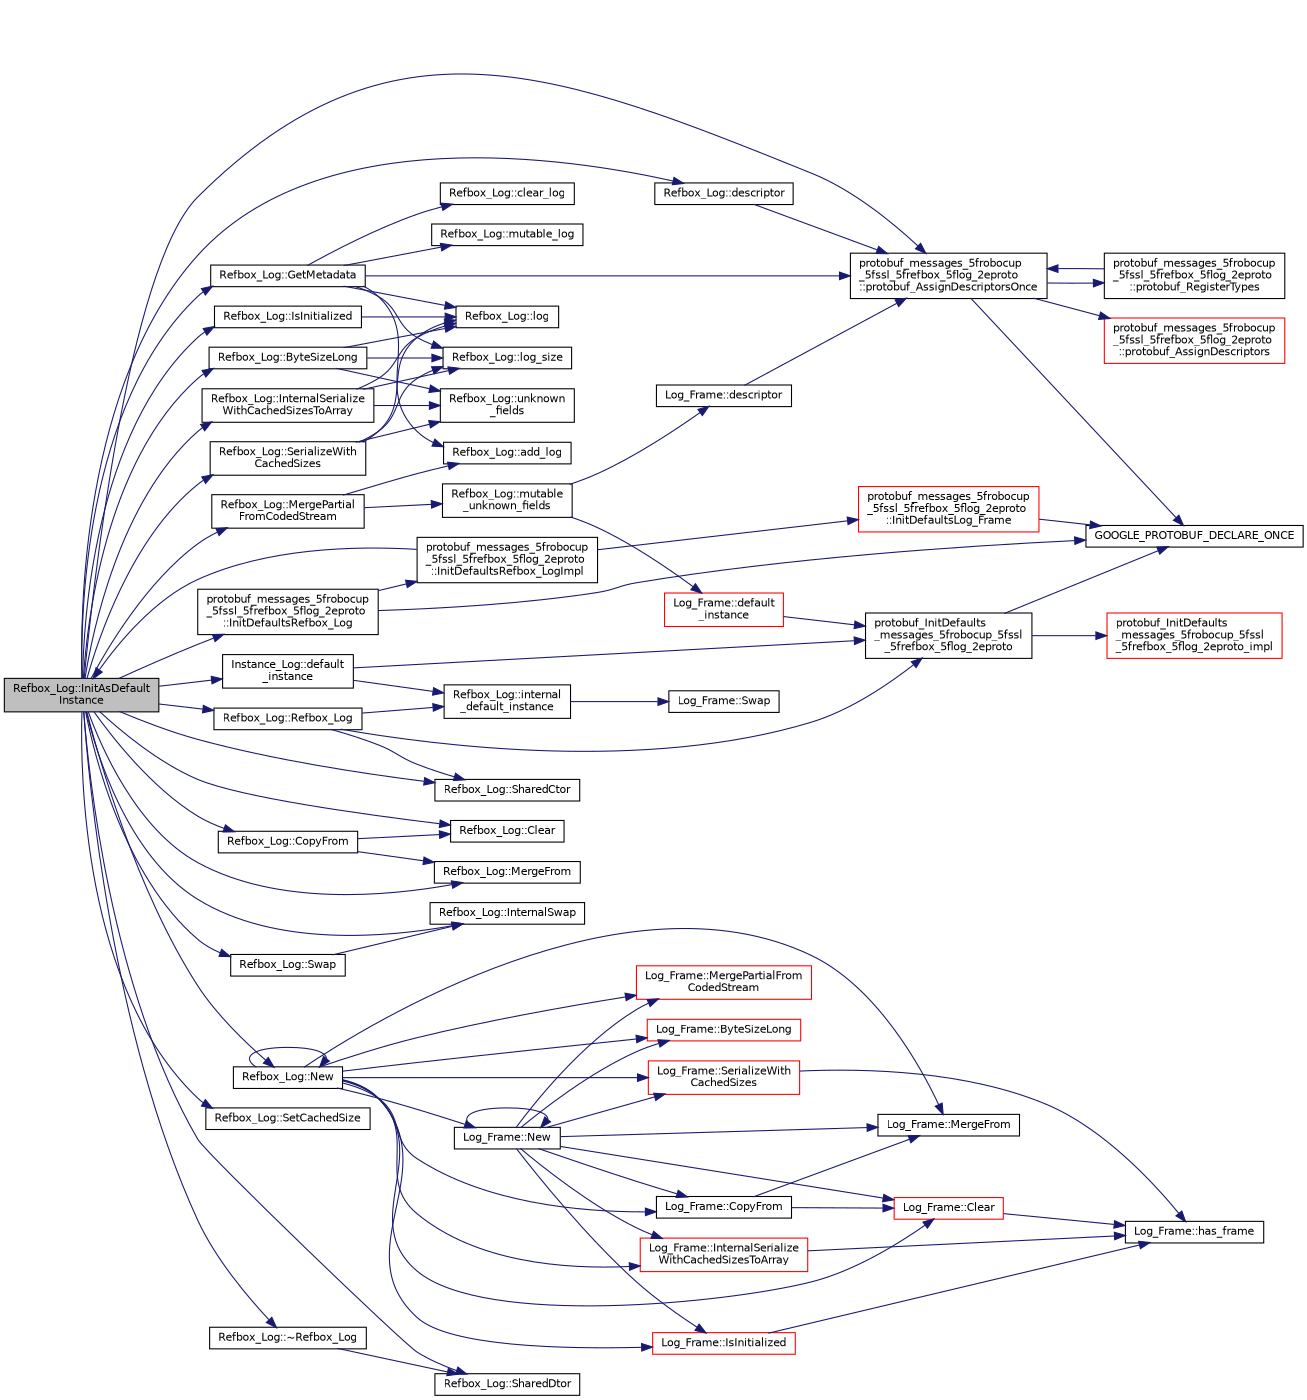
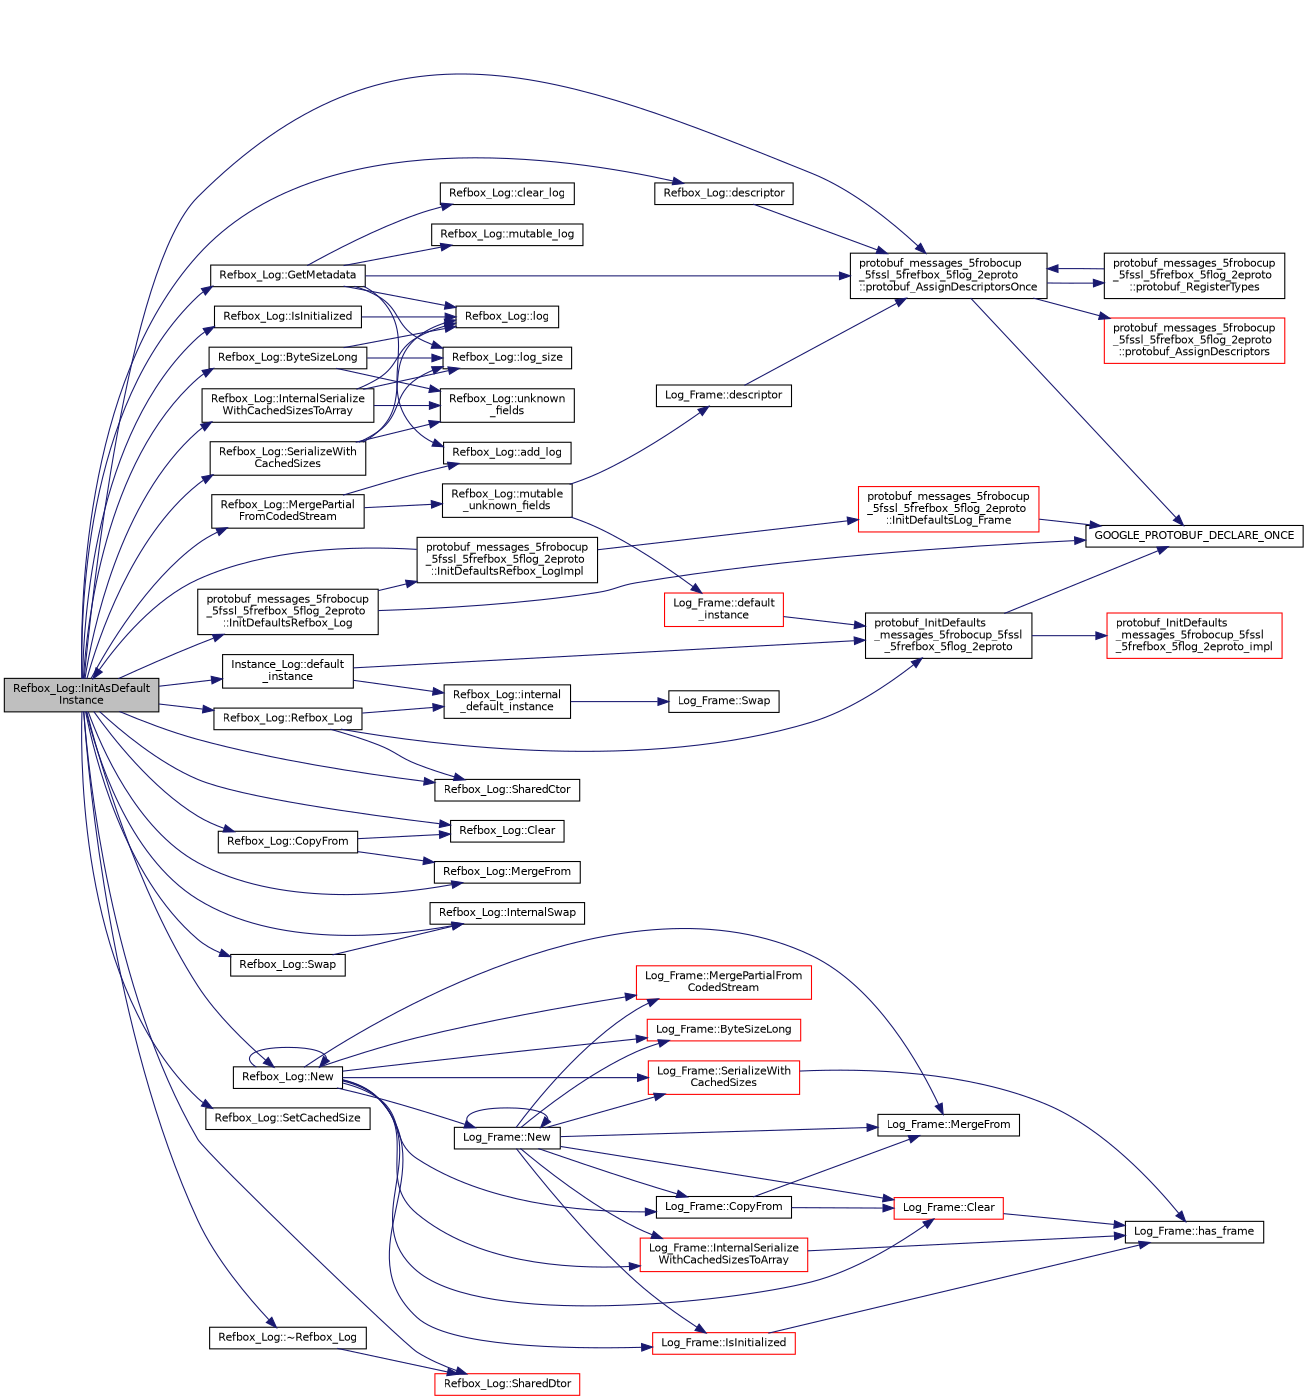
node "Refbox_Log::SharedDtor": color black -> red
